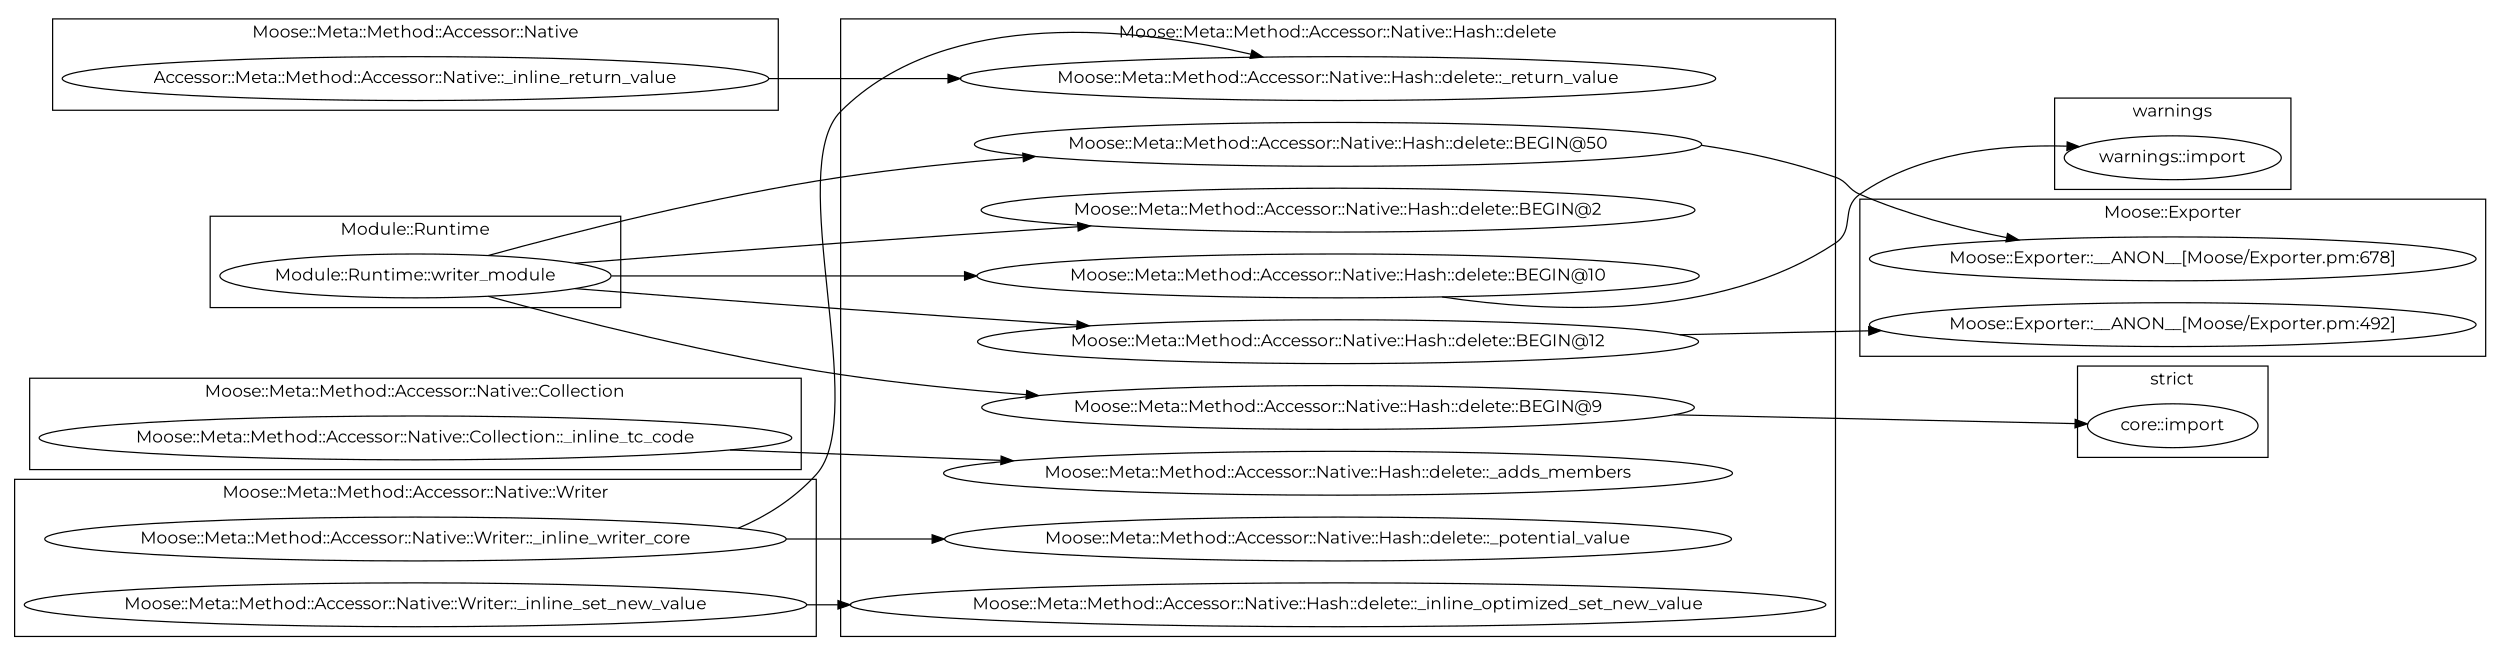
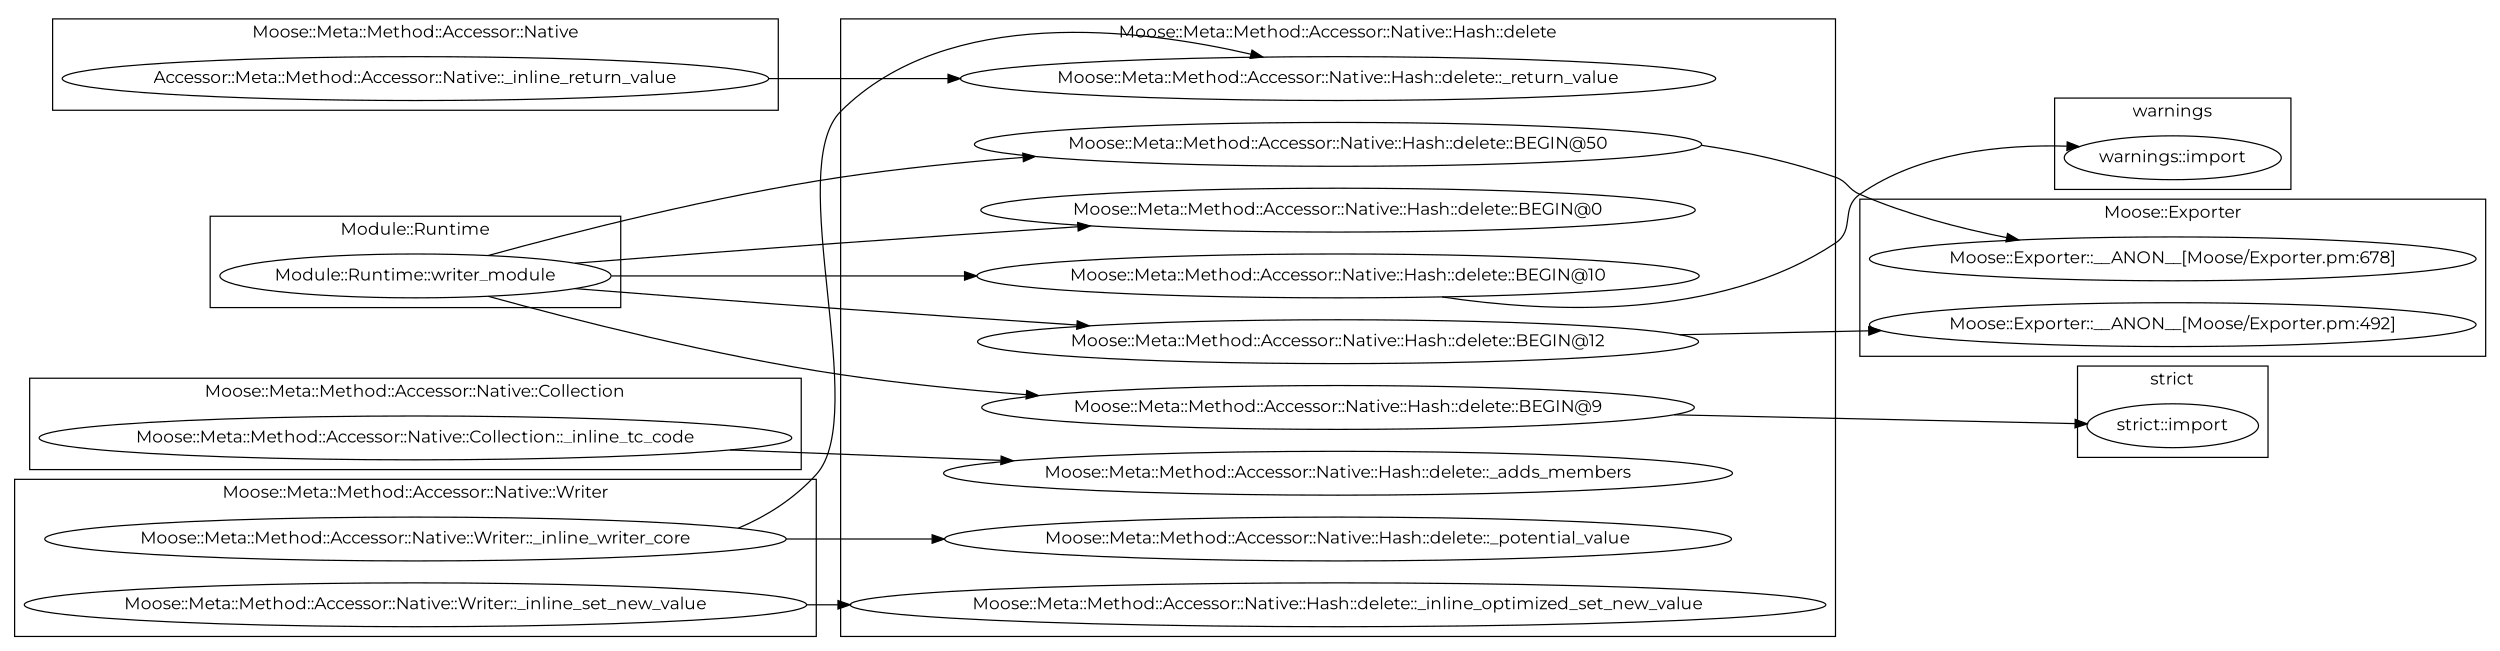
node "Moose::Meta::Method::Accessor::Native::Hash::delete::BEGIN@2": label "Moose::Meta::Method::Accessor::Native::Hash::delete::BEGIN@2" -> "Moose::Meta::Method::Accessor::Native::Hash::delete::BEGIN@0"
node "core::import": label "core::import" -> "strict::import"
